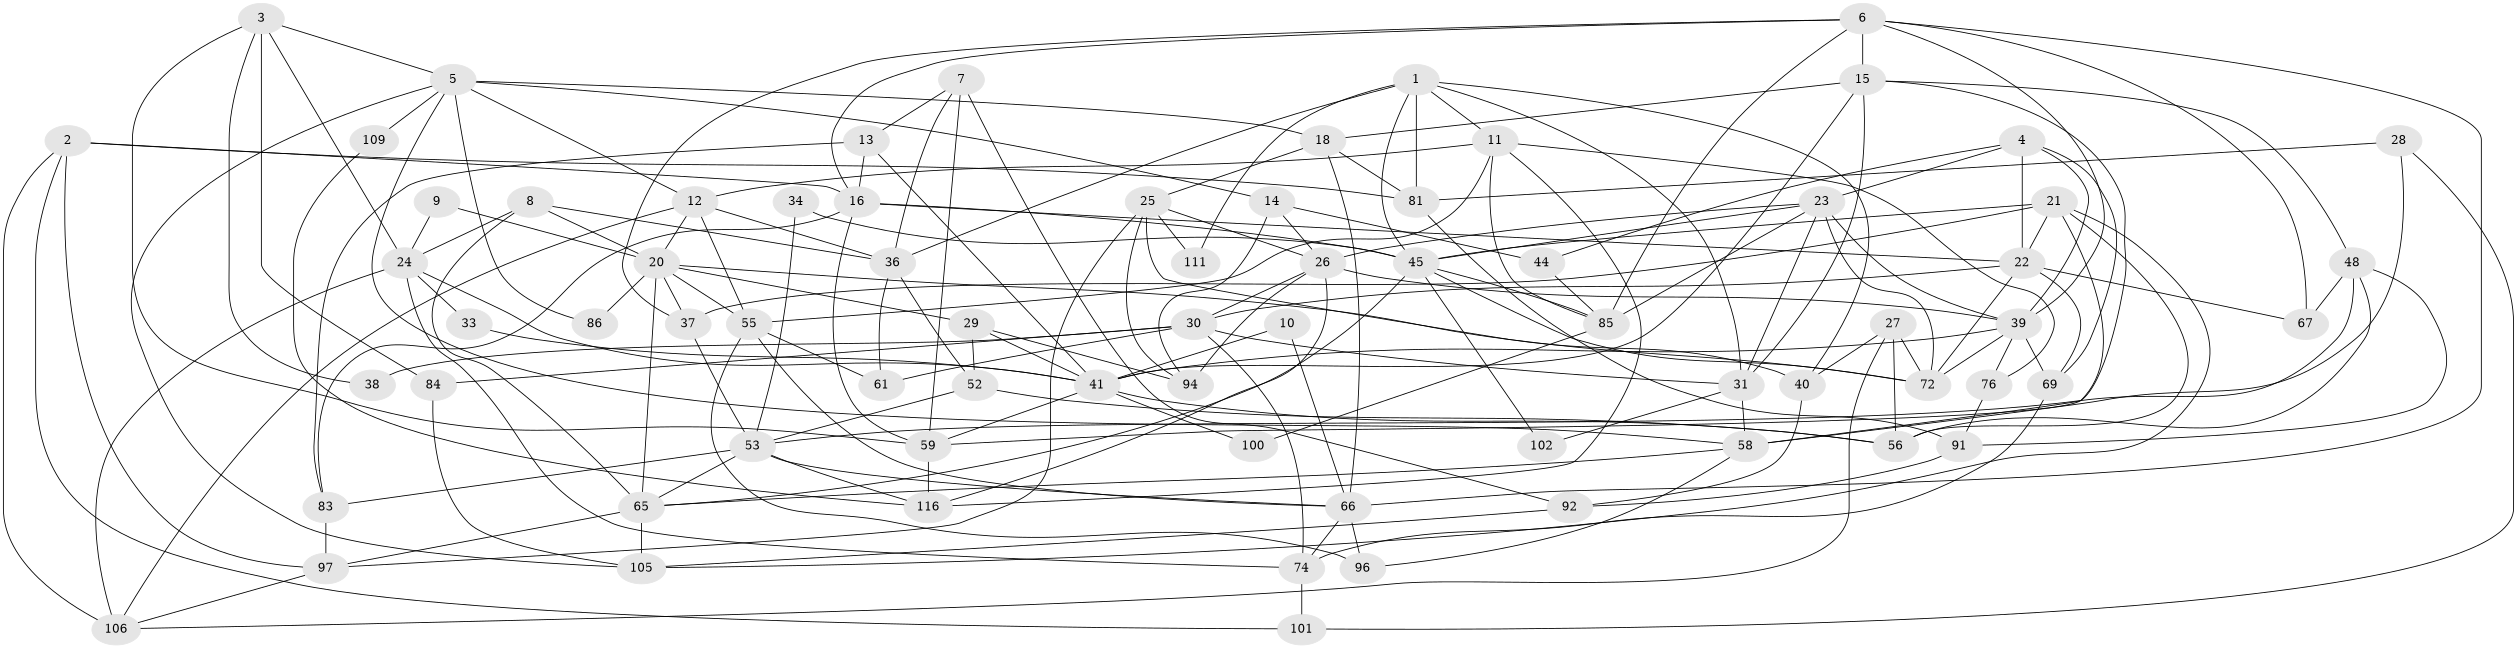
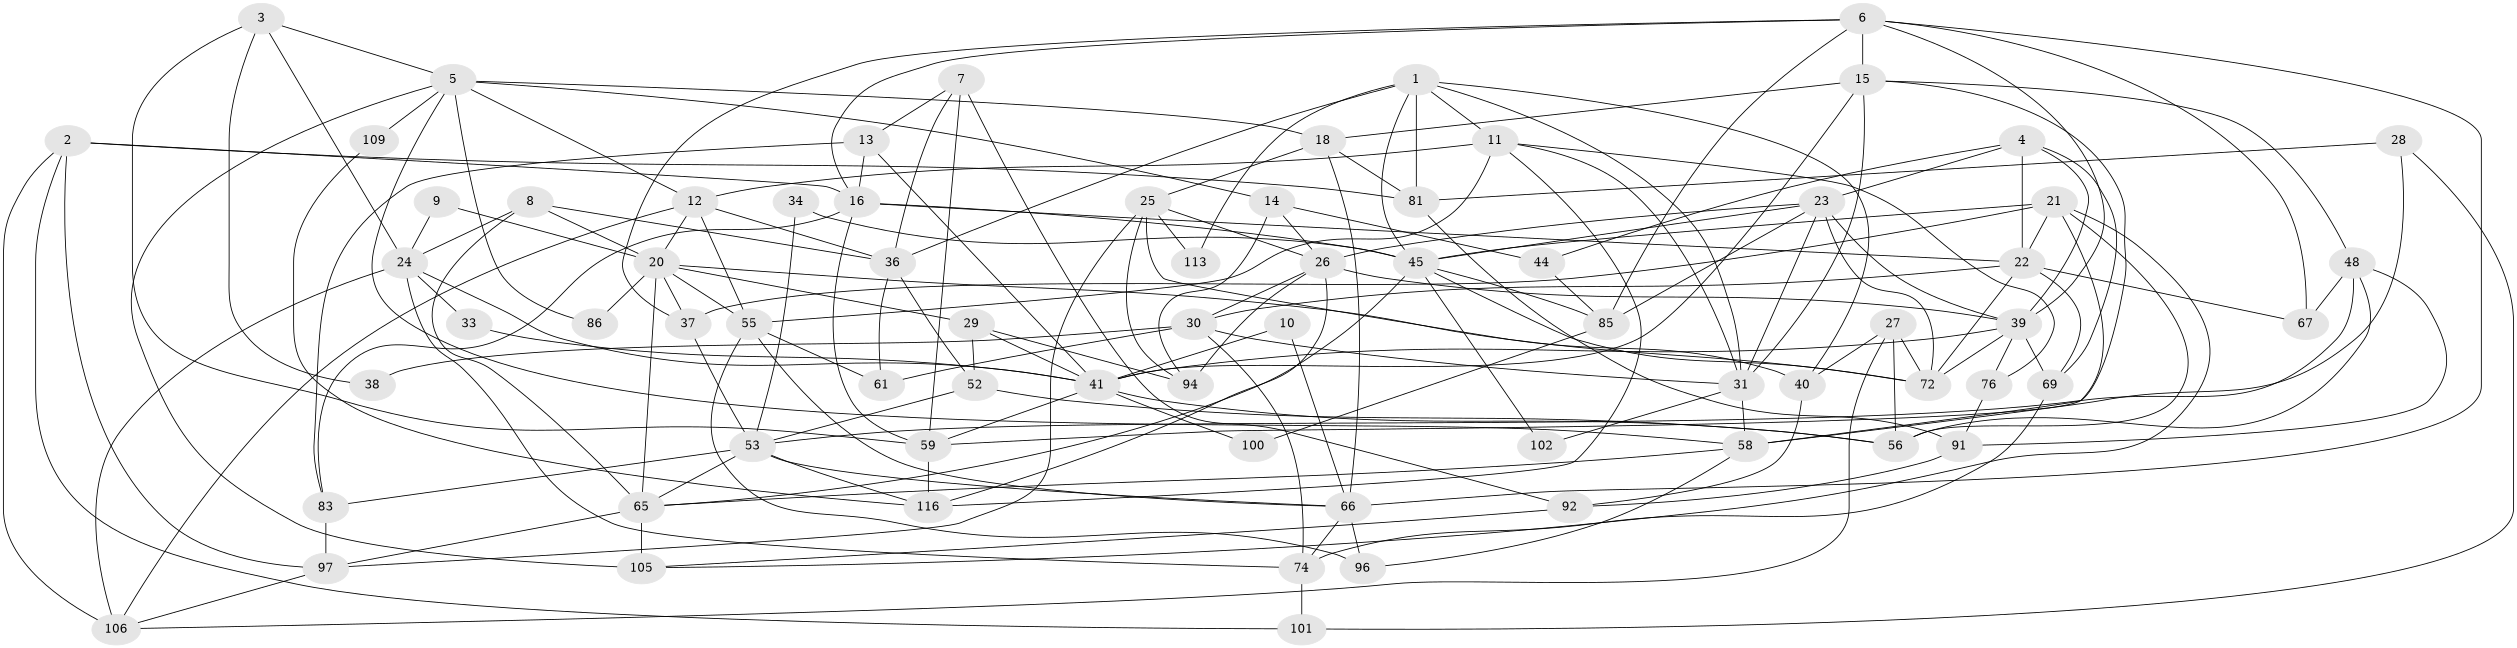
edge "11" -- "85": now "11" -- "31"
node "111": label "111" -> "113"
node "84": removed
